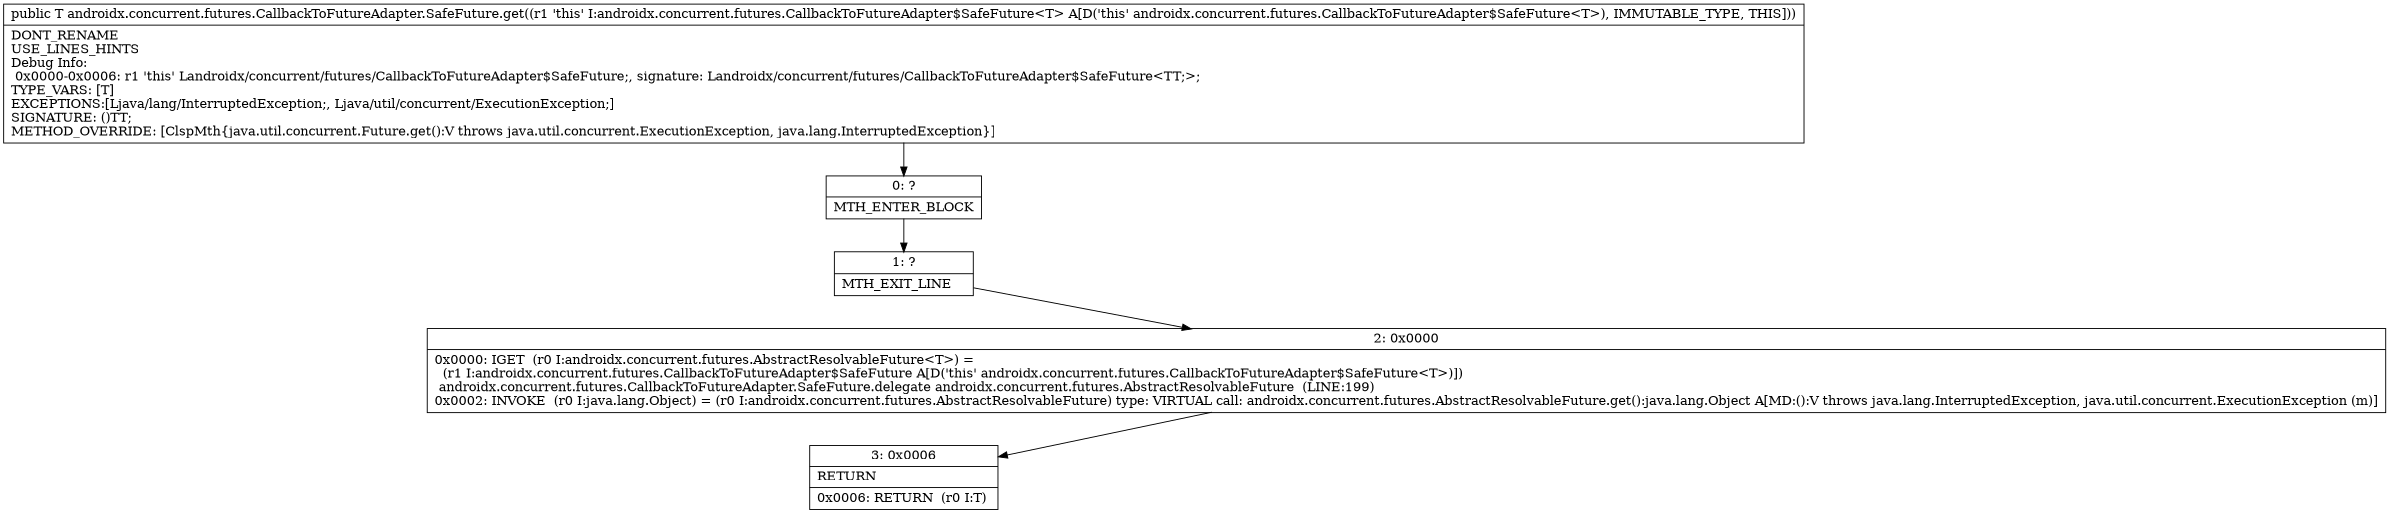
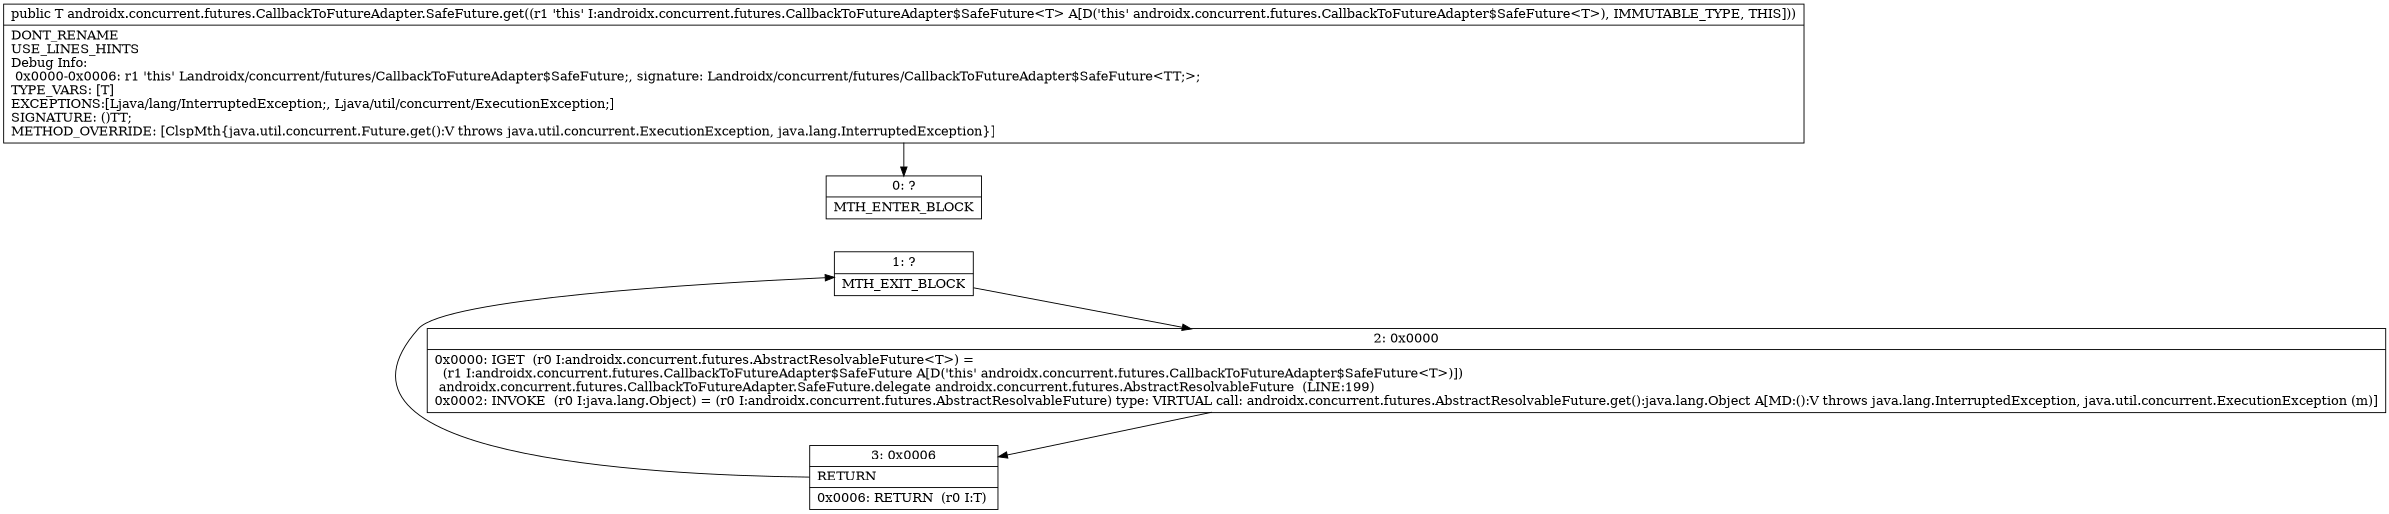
edge "0: ?" -> "1: ?": now "3: 0x0006" -> "1: ?"
node "1: ?": text "MTH_EXIT_LINE" -> "MTH_EXIT_BLOCK"
